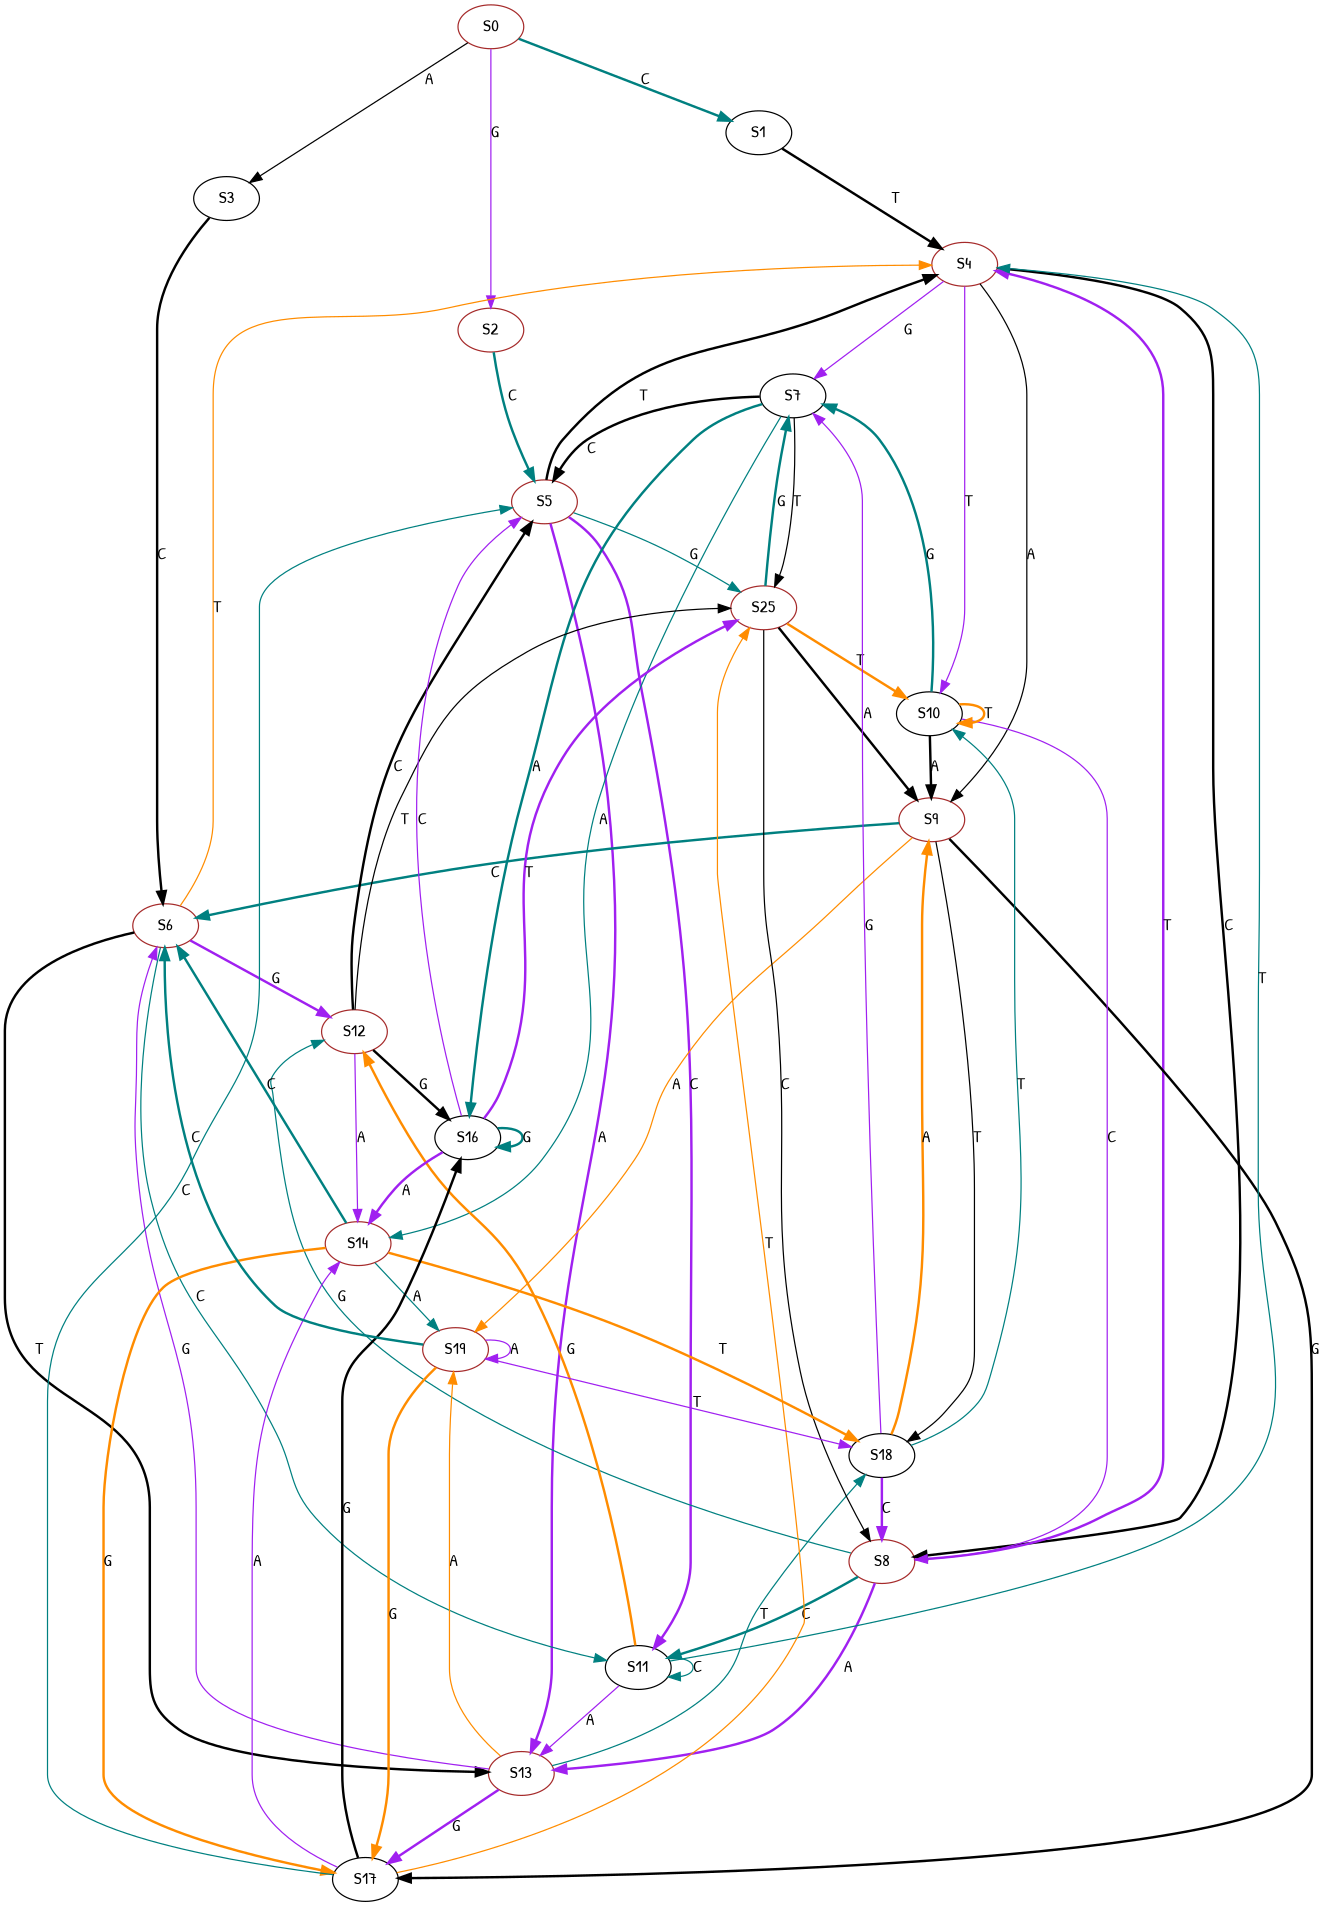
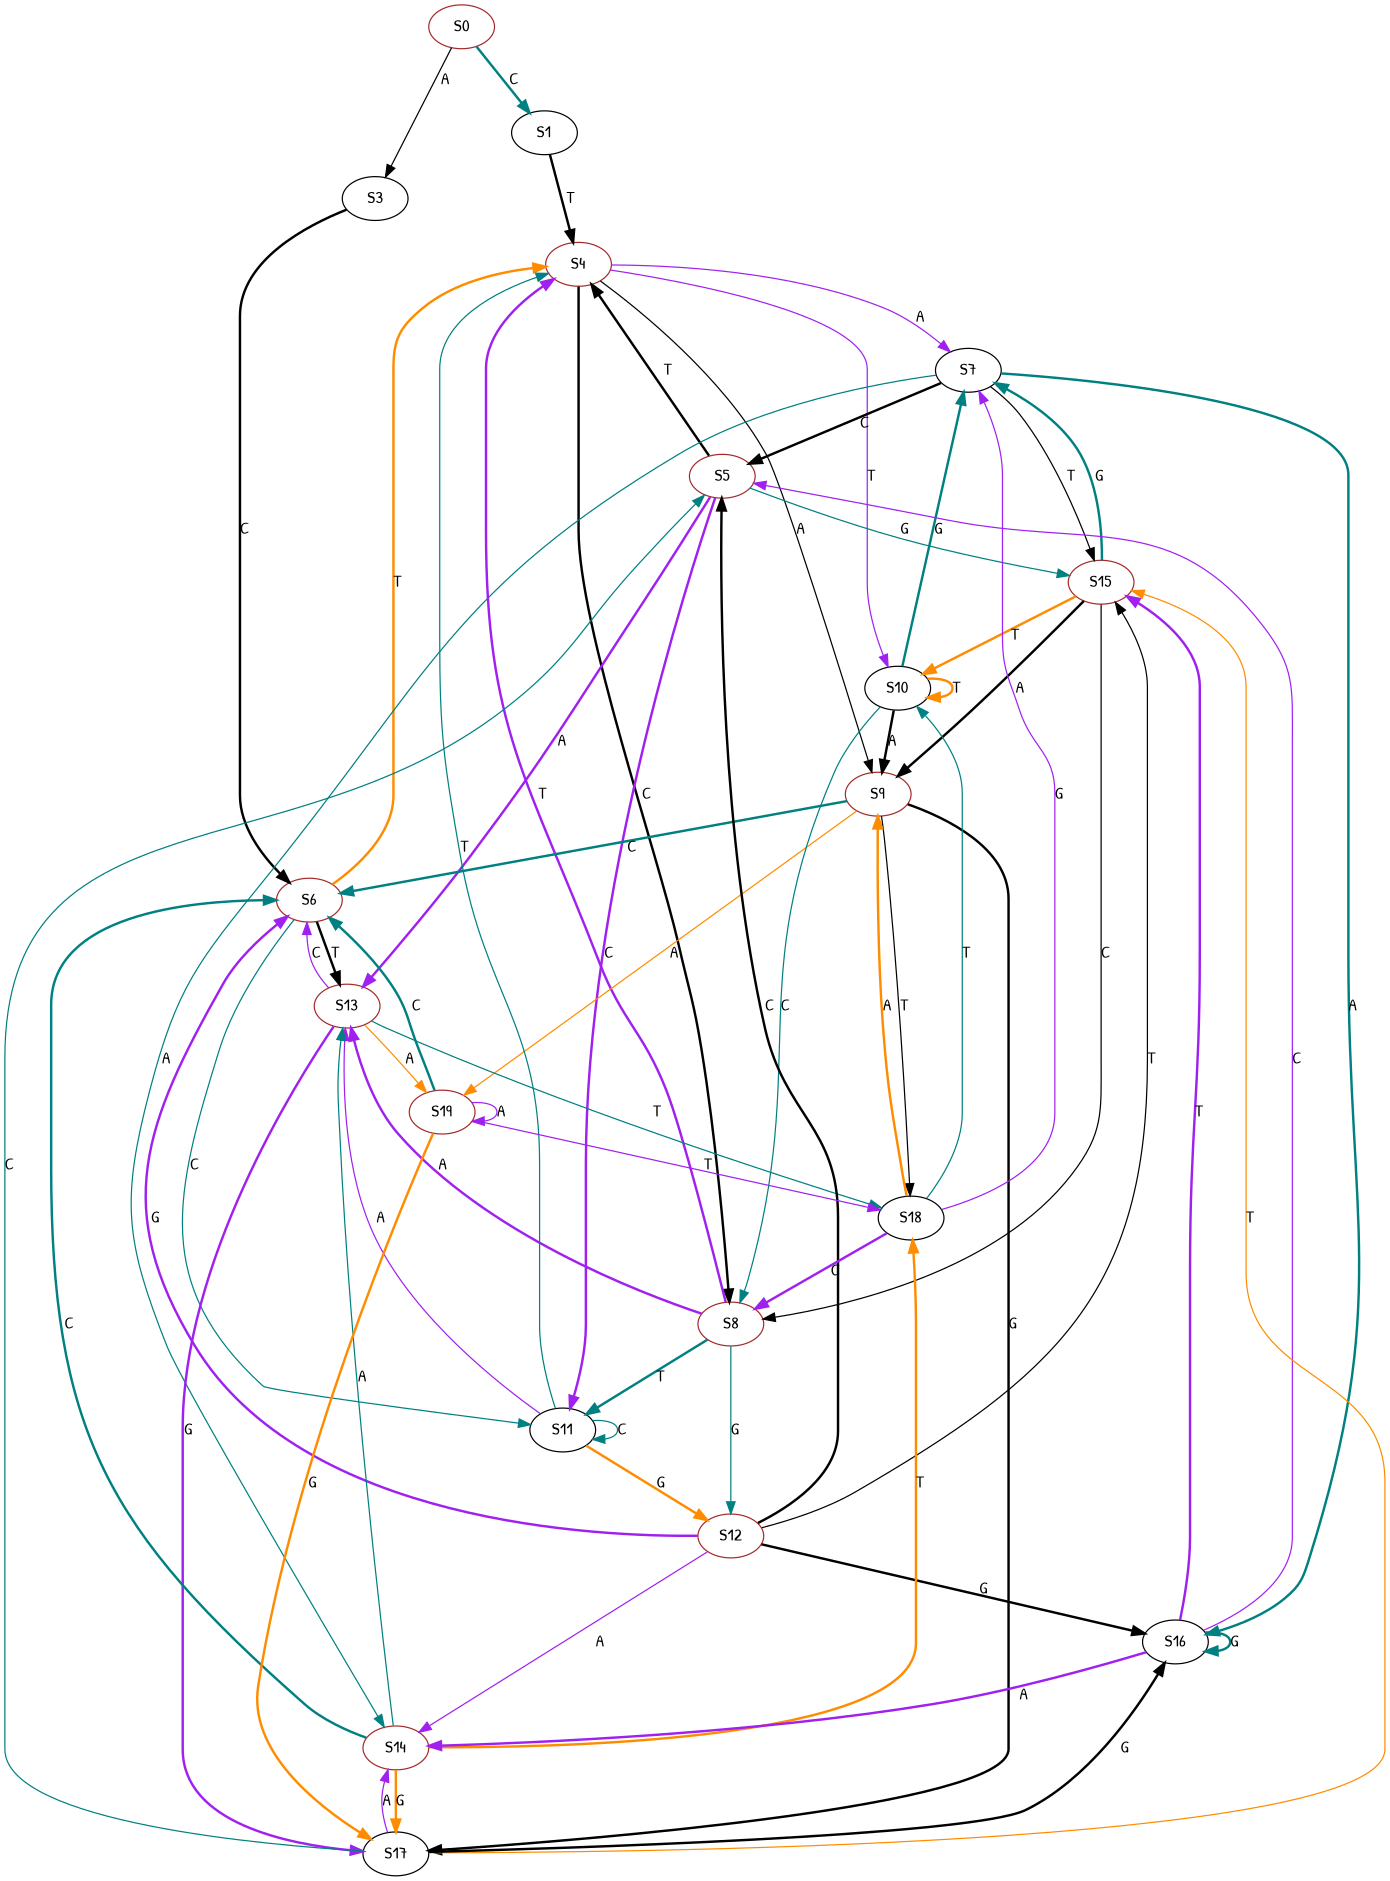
edge "S6" -> "S4": style solid -> bold
node "S2": removed
edge "S4" -> "S7": label "G" -> "A"
node "S25": label "S25" -> "S15"
edge "S6" -> "S12": reversed
edge "S10" -> "S8": color purple -> teal
edge "S14" -> "S19": now "S14" -> "S13"
edge "S13" -> "S6": label "G" -> "C"
edge "S8" -> "S11": label "C" -> "T"
